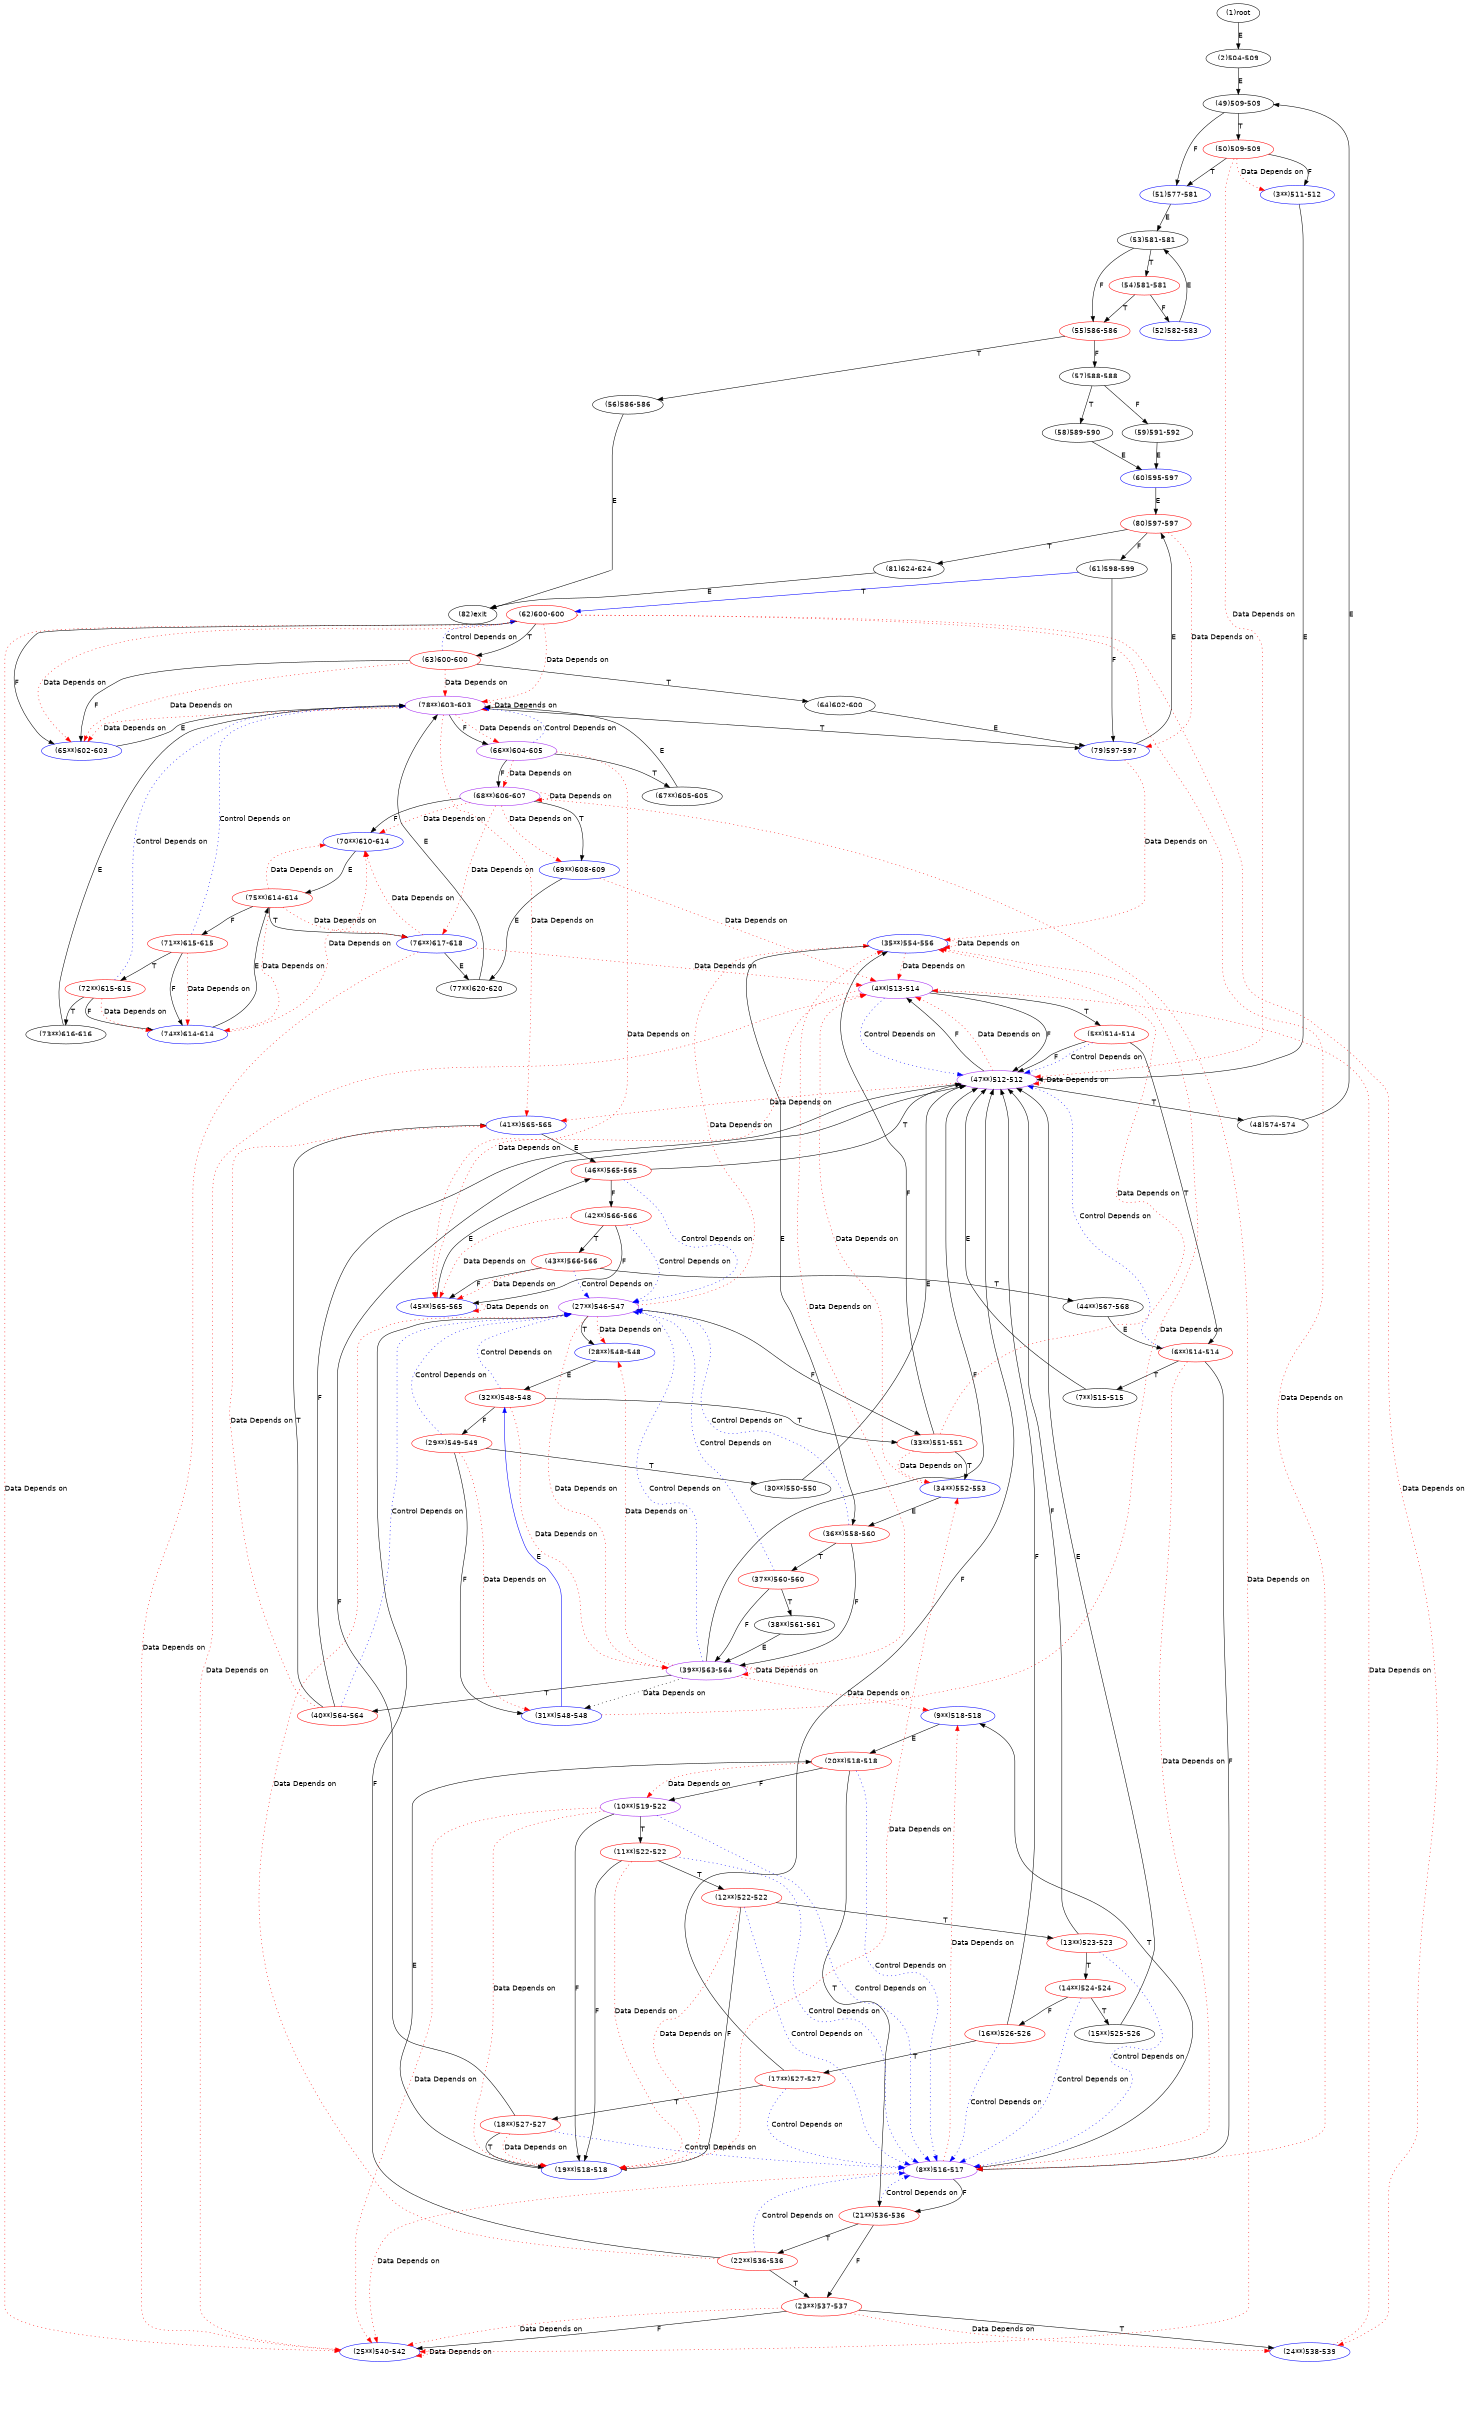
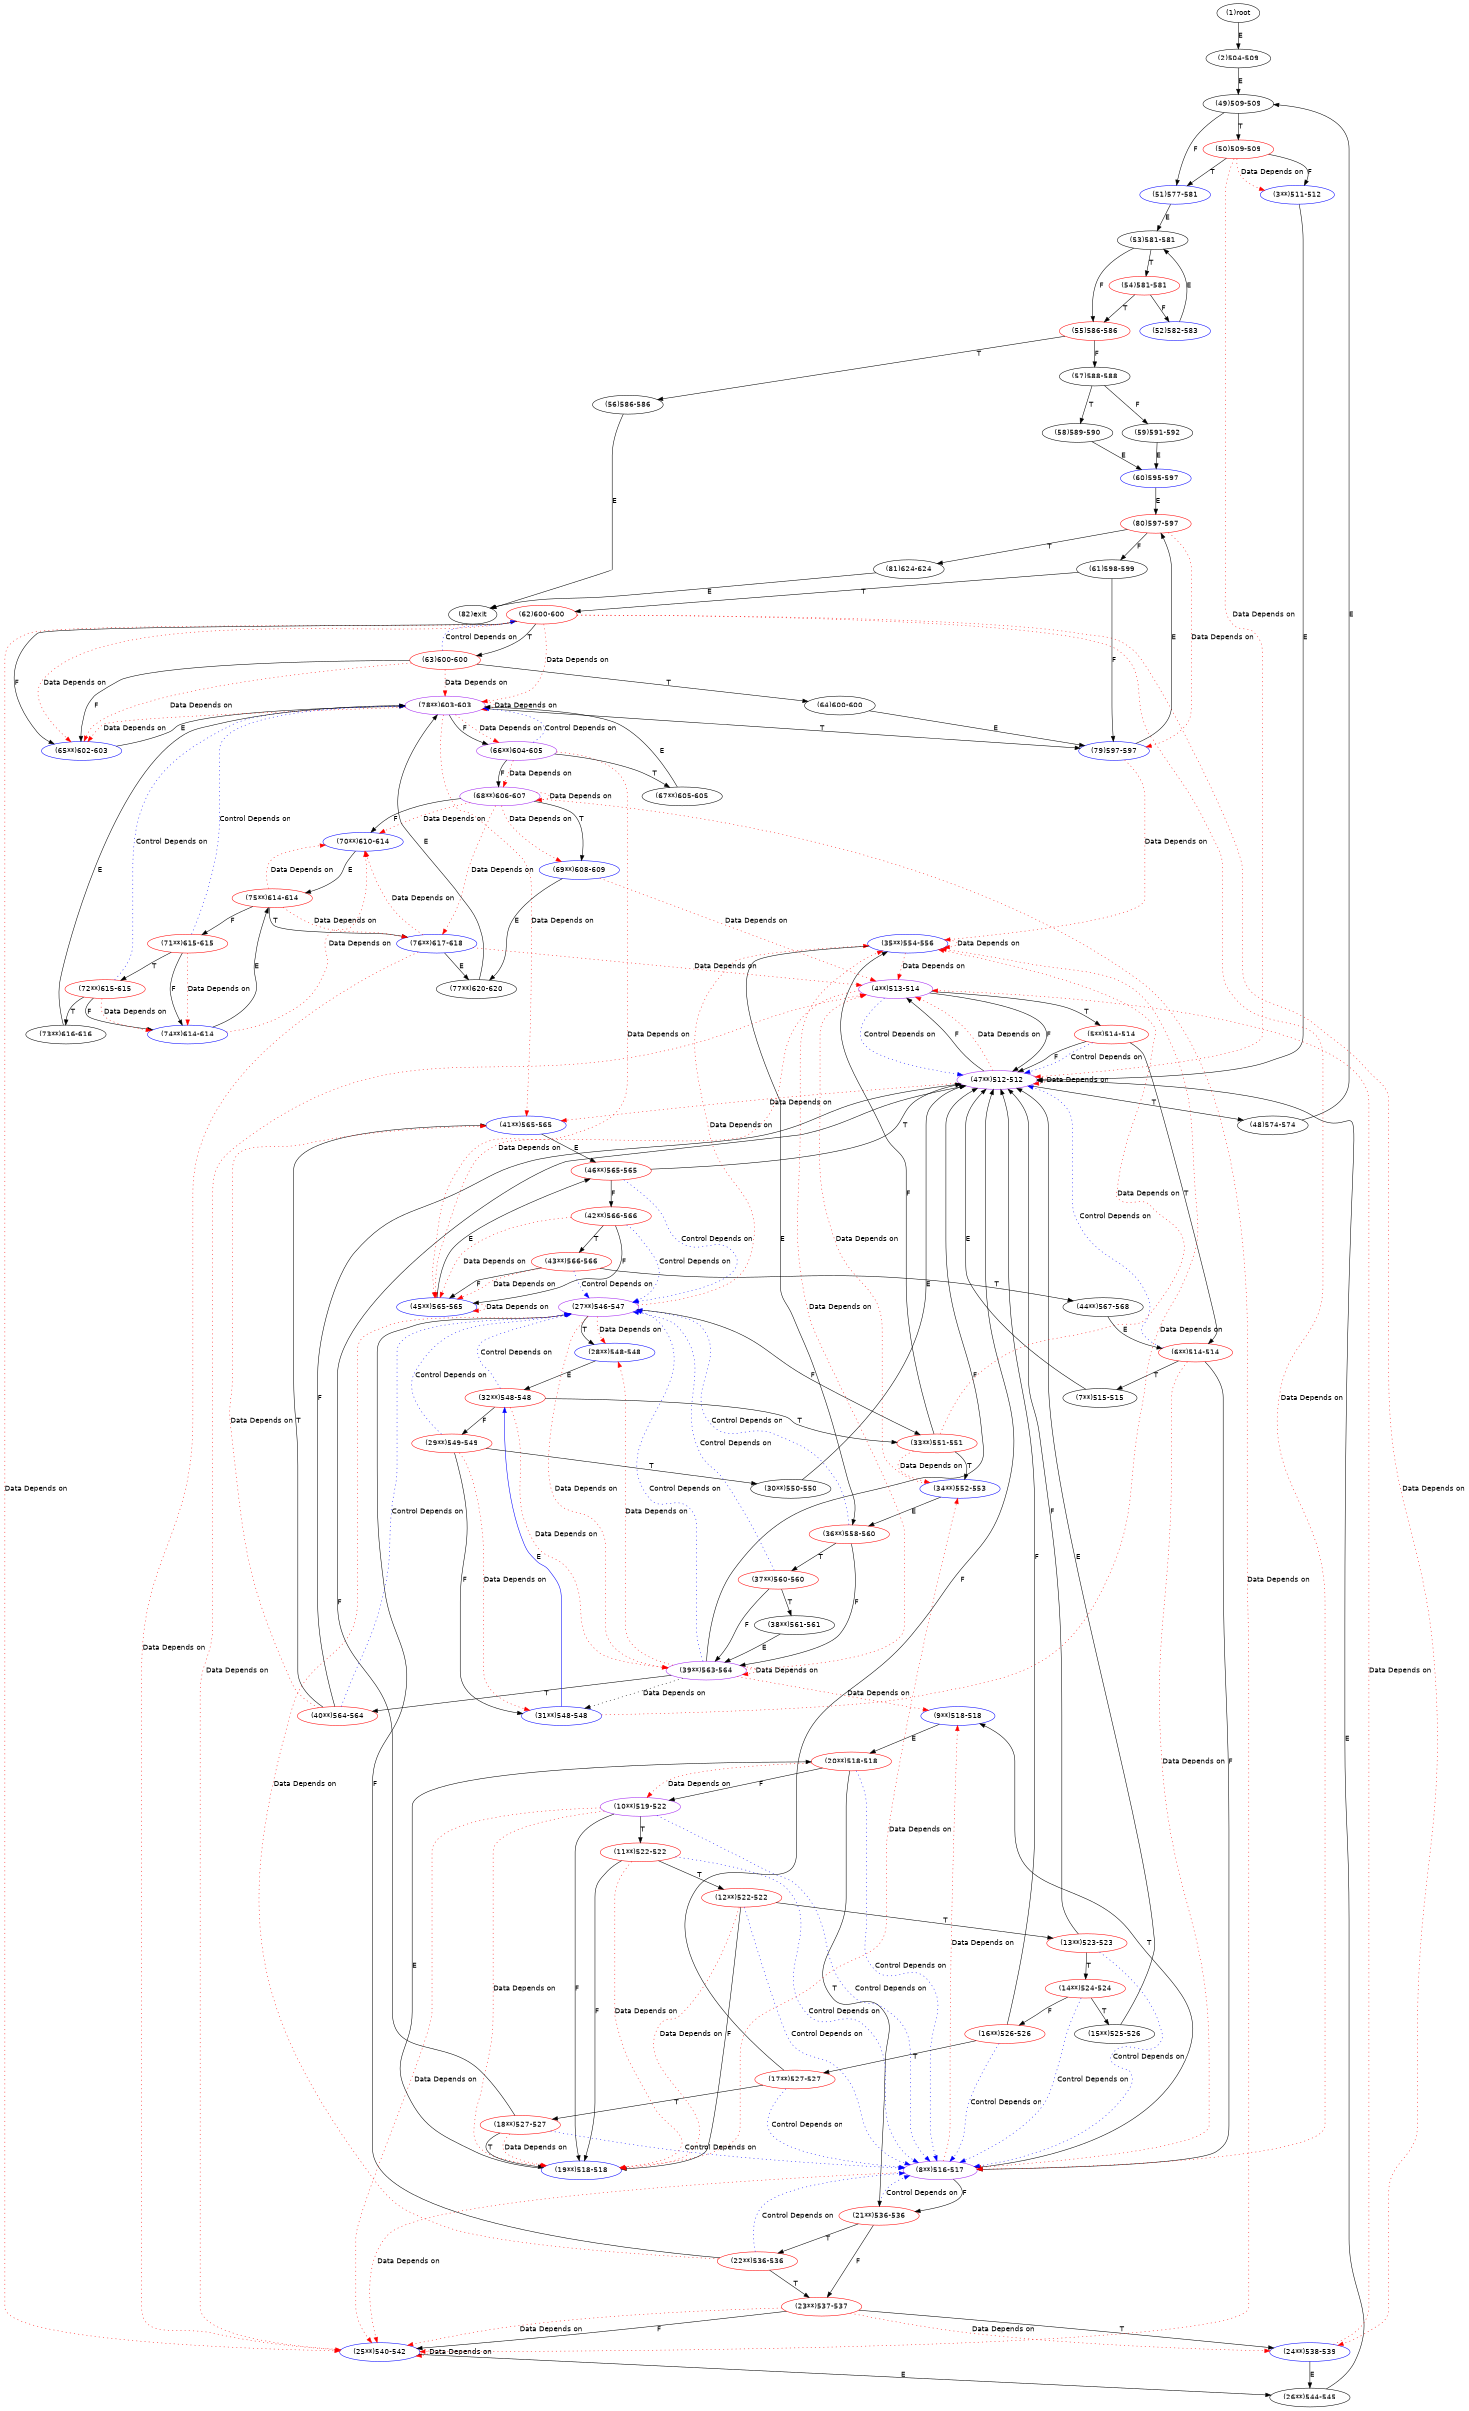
edge "(61)598-599" -> "(62)600-600": color blue -> black
node "(64)602-600": label "(64)602-600" -> "(64)600-600"
edge "(75**)614-614" -> "(74**)614-614": removed, label "Data Depends on"
node "(26**)544-545": added
